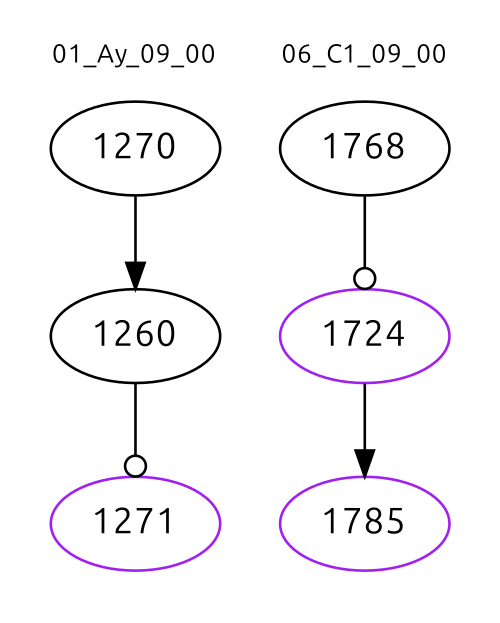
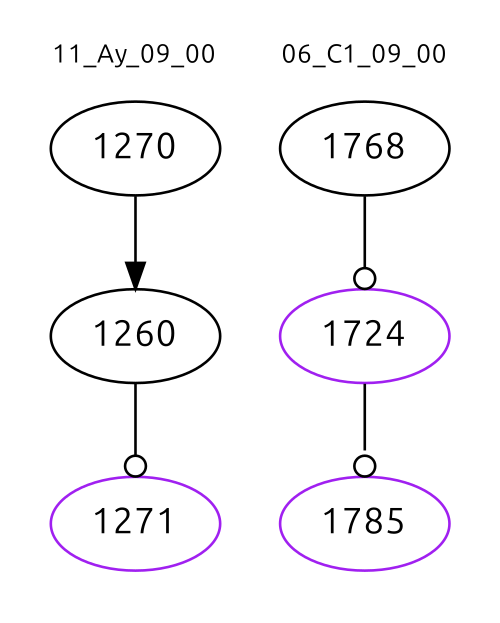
cluster "01_Ay_09_00": label "01_Ay_09_00" -> "11_Ay_09_00"
edge "1724" -> "1785": arrowhead normal -> odot
